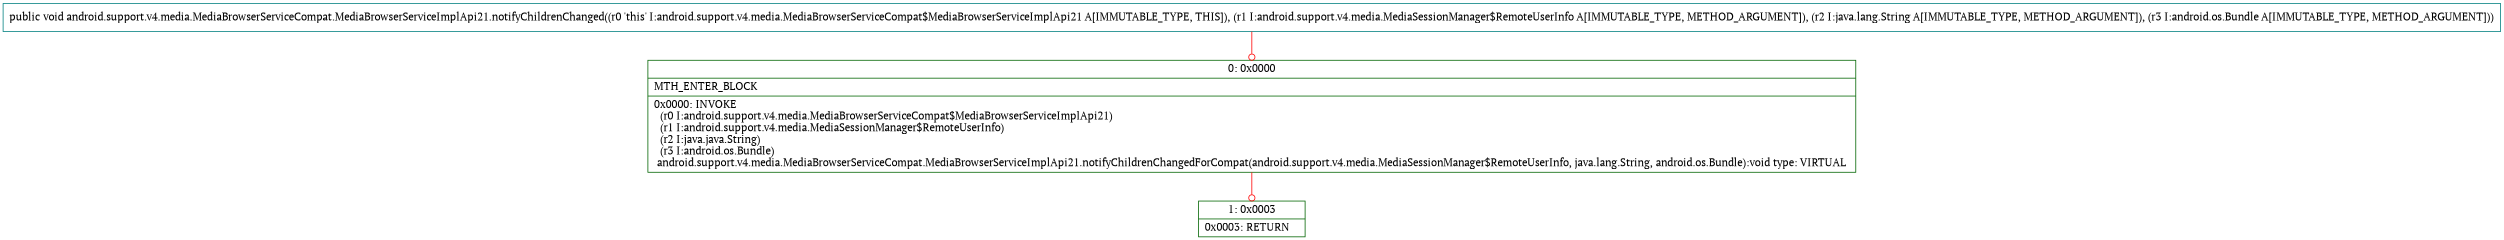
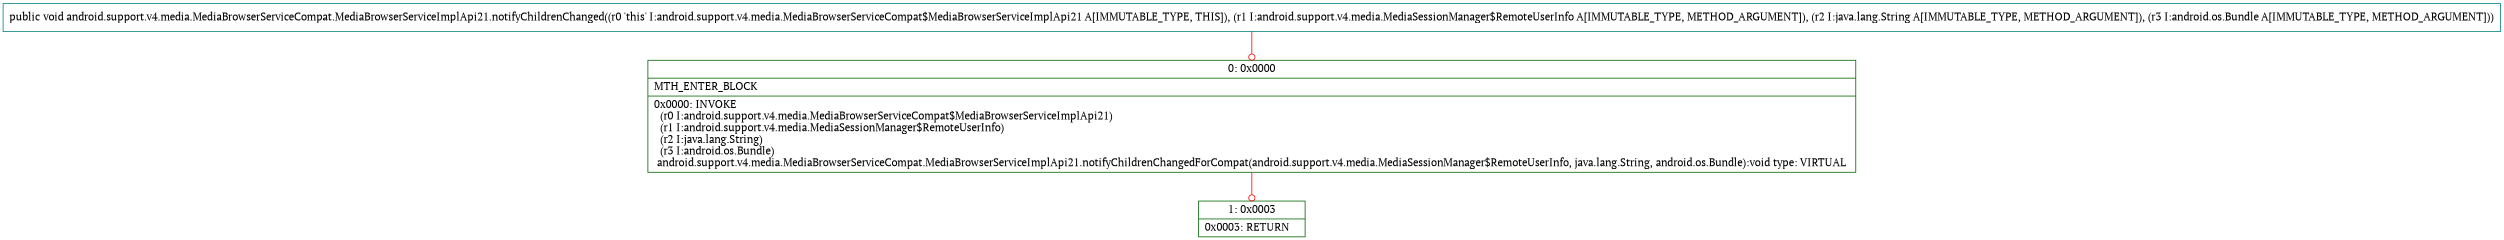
node "0: 0x0000": text "(r2 I:java.java.String)" -> "(r2 I:java.lang.String)"
